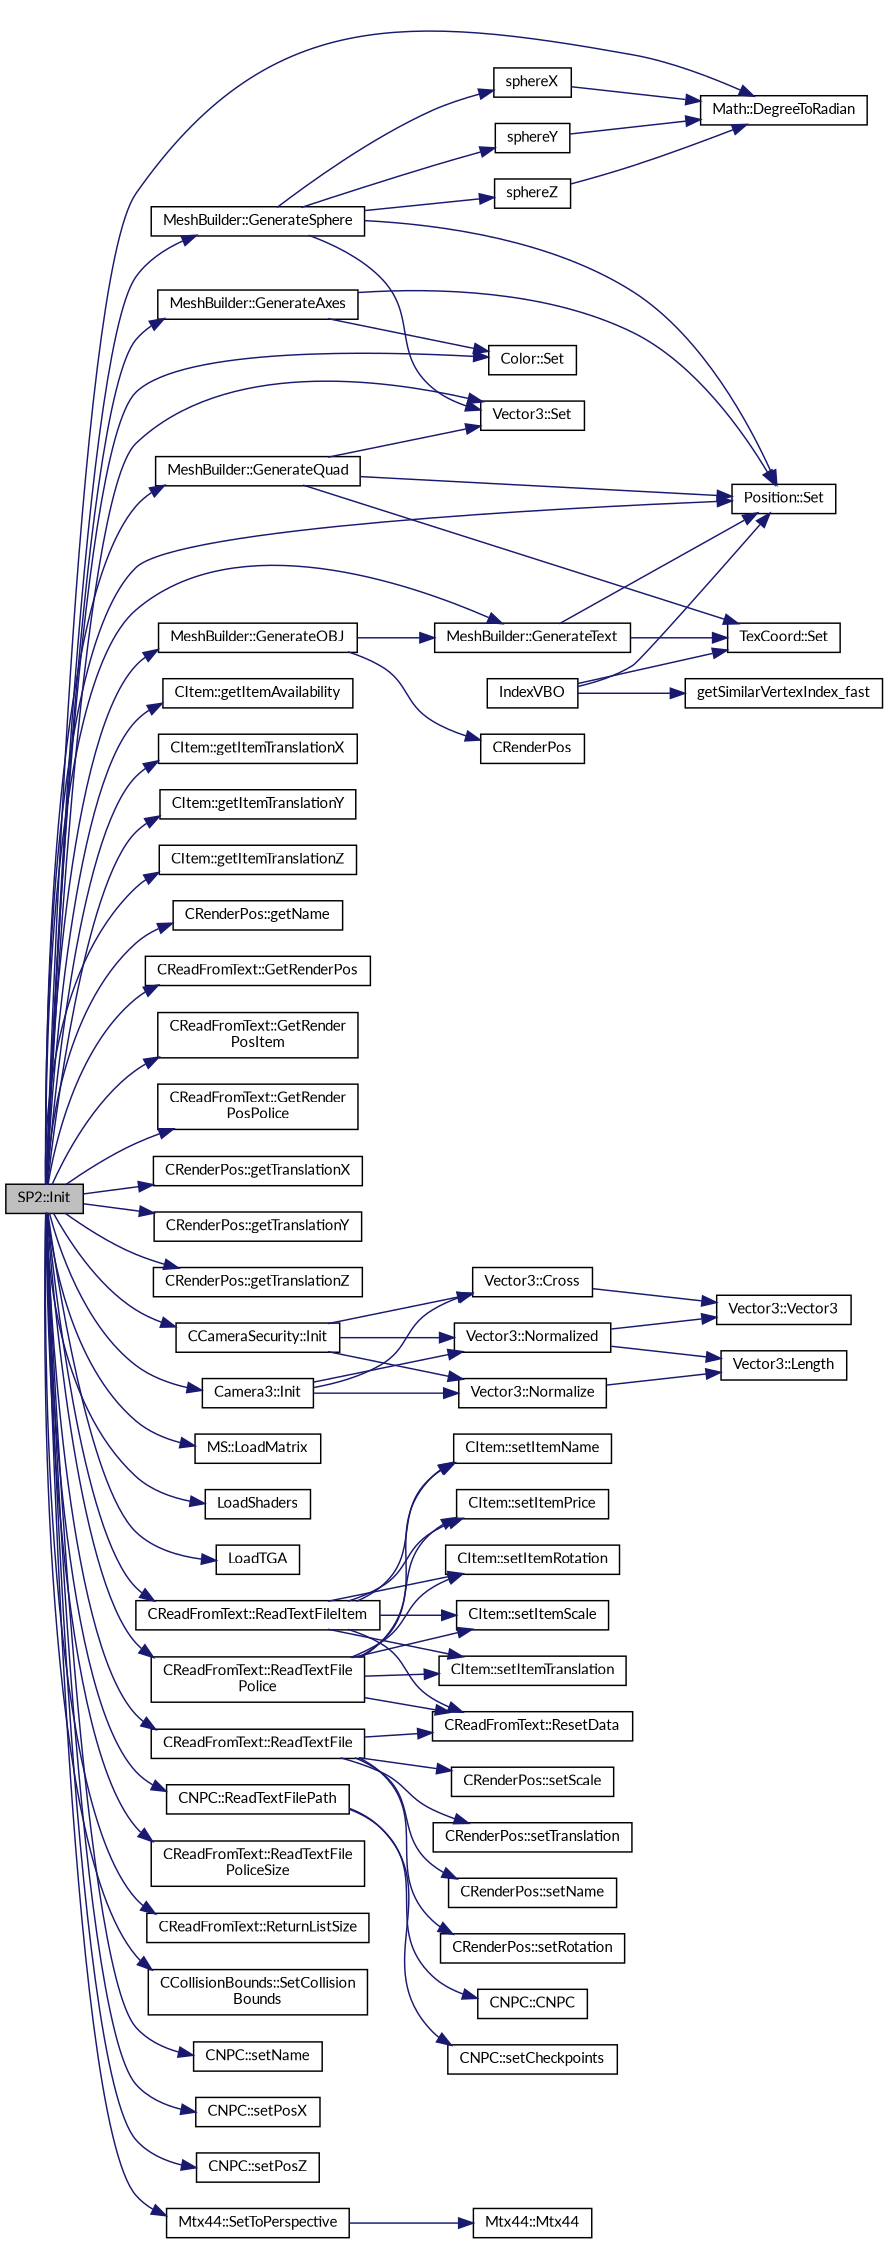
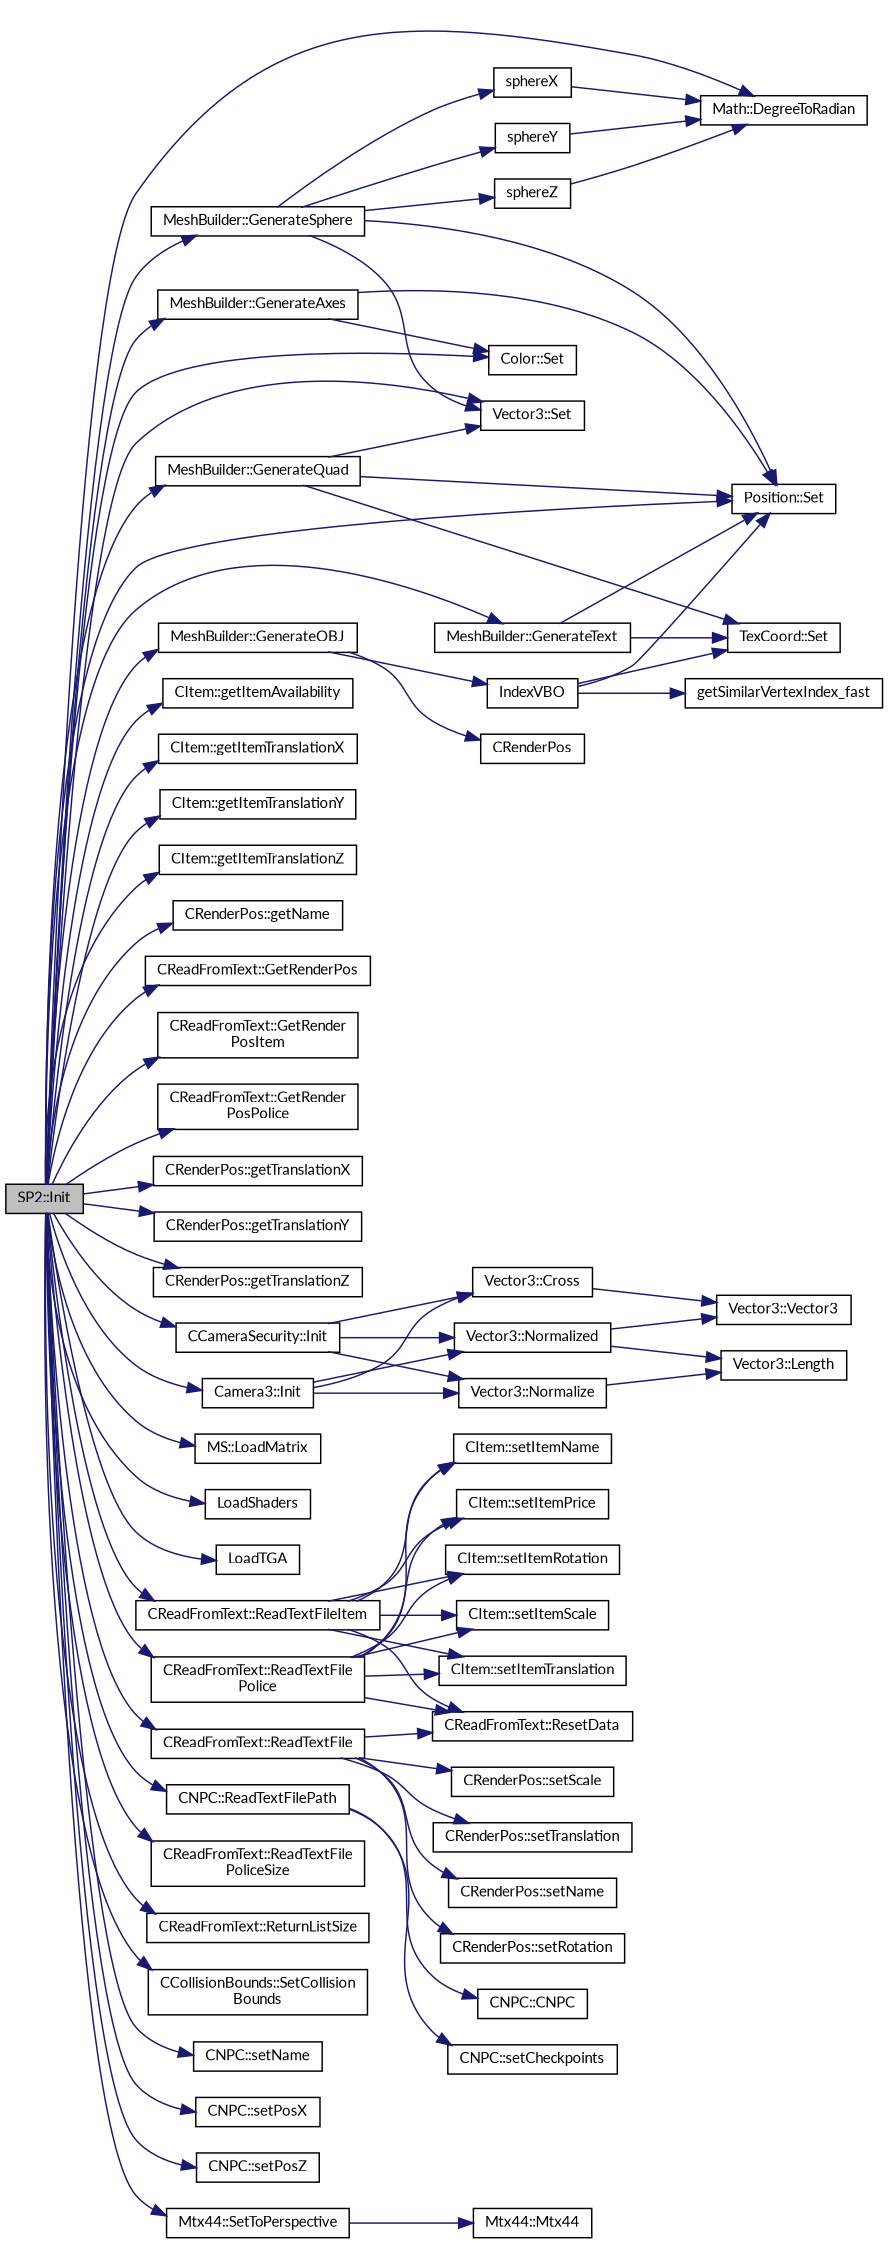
edge "MeshBuilder::GenerateOBJ" -> "MeshBuilder::GenerateText": now "MeshBuilder::GenerateOBJ" -> "IndexVBO"
